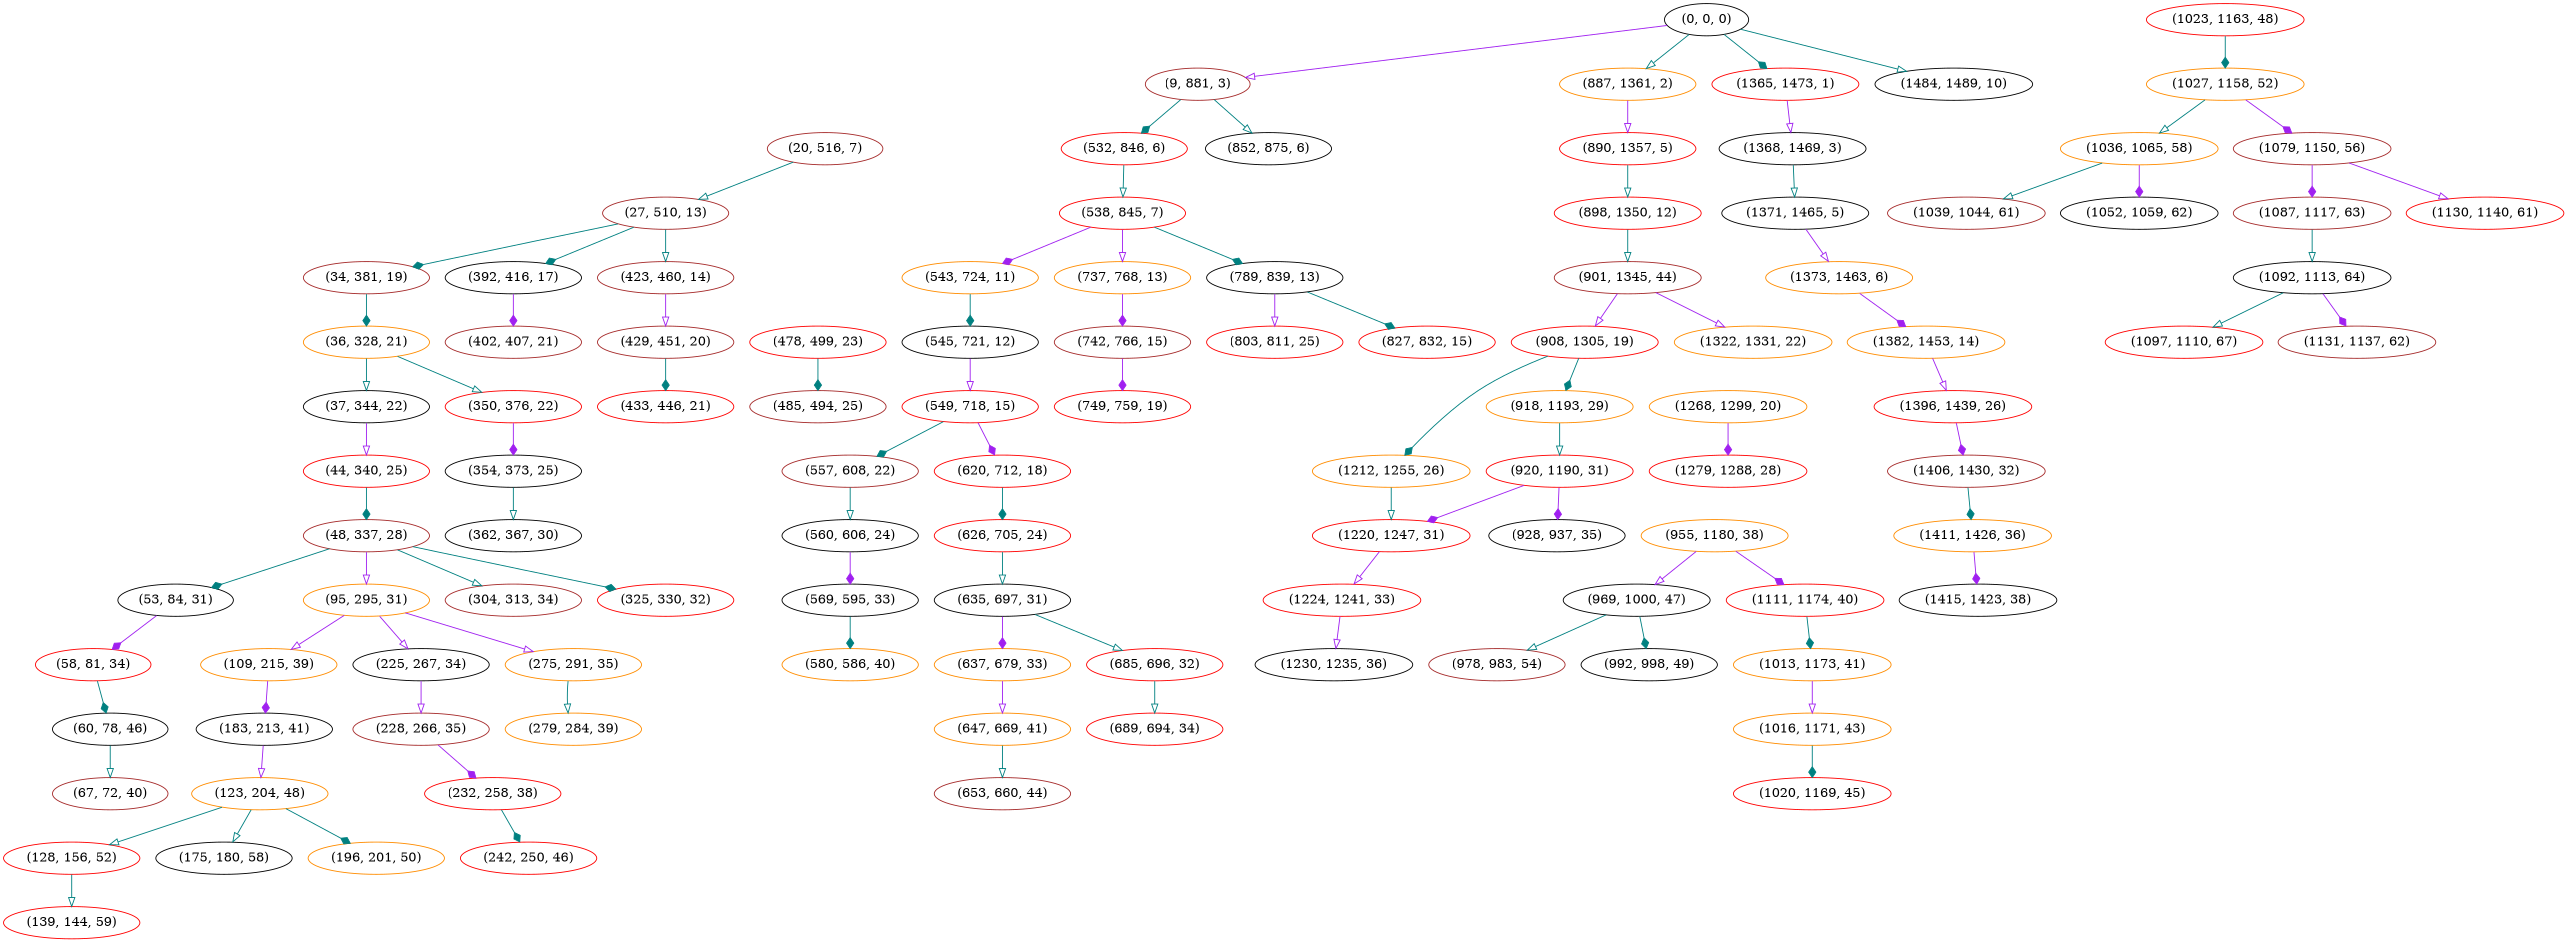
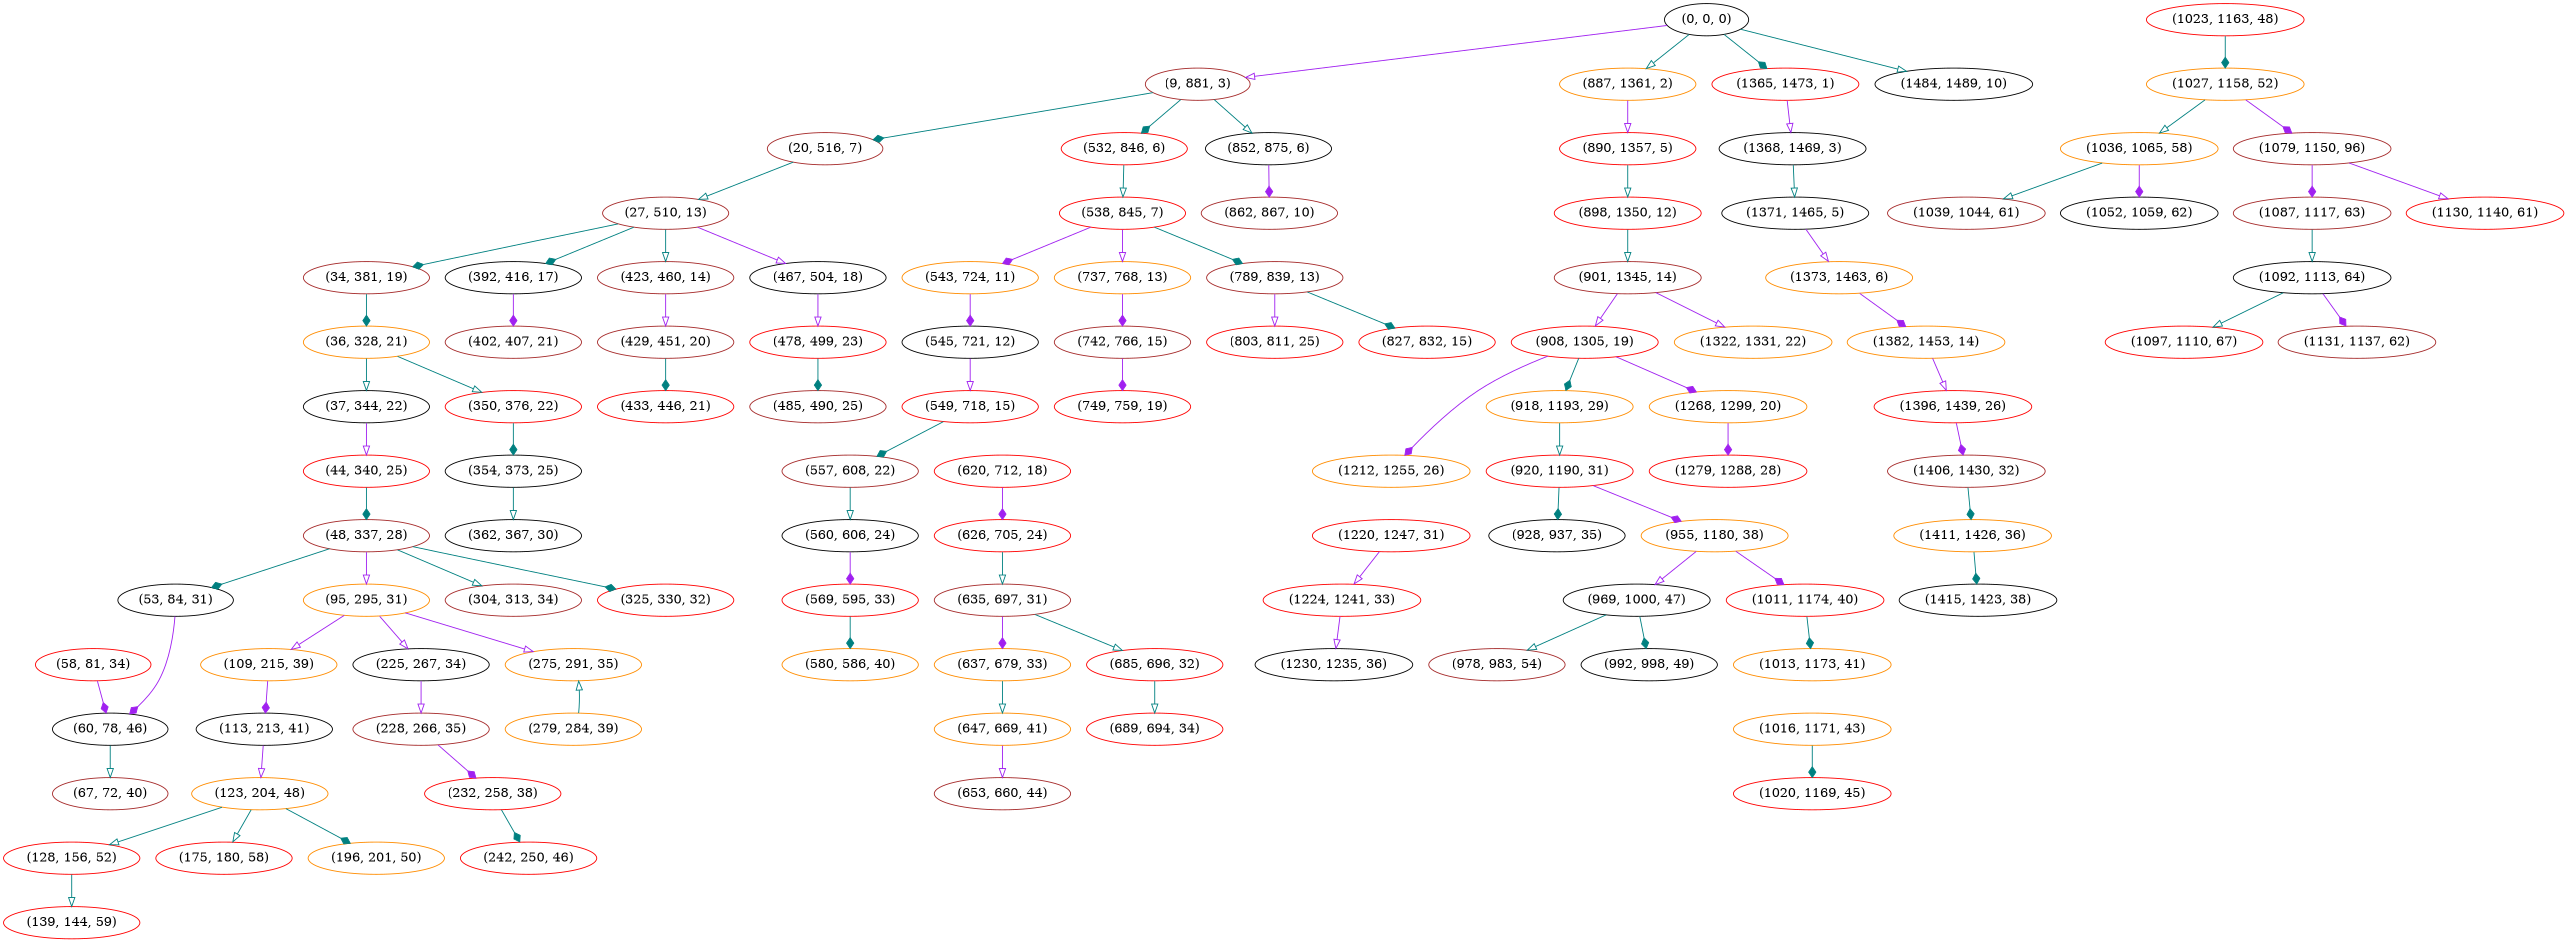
edge "(9, 881, 3)" -> "(20, 516, 7)": added
node "(1079, 1150, 56)": label "(1079, 1150, 56)" -> "(1079, 1150, 96)"
node "(862, 867, 10)": added
node "(467, 504, 18)": added
node "(789, 839, 13)": color black -> brown
node "(901, 1345, 44)": label "(901, 1345, 44)" -> "(901, 1345, 14)"
edge "(543, 724, 11)" -> "(545, 721, 12)": color teal -> purple
edge "(908, 1305, 19)" -> "(1268, 1299, 20)": added
edge "(908, 1305, 19)" -> "(1212, 1255, 26)": color teal -> purple
node "(485, 494, 25)": label "(485, 494, 25)" -> "(485, 490, 25)"
edge "(350, 376, 22)" -> "(354, 373, 25)": color purple -> teal
edge "(549, 718, 15)" -> "(620, 712, 18)": removed
edge "(620, 712, 18)" -> "(626, 705, 24)": color teal -> purple
edge "(920, 1190, 31)" -> "(928, 937, 35)": color purple -> teal
edge "(1212, 1255, 26)" -> "(1220, 1247, 31)": removed
edge "(920, 1190, 31)" -> "(1220, 1247, 31)": now "(920, 1190, 31)" -> "(955, 1180, 38)"
edge "(1411, 1426, 36)" -> "(1415, 1423, 38)": color purple -> teal
node "(569, 595, 33)": color black -> red
node "(635, 697, 31)": color black -> brown
node "(1111, 1174, 40)": label "(1111, 1174, 40)" -> "(1011, 1174, 40)"
edge "(53, 84, 31)" -> "(58, 81, 34)": now "(53, 84, 31)" -> "(60, 78, 46)"
edge "(58, 81, 34)" -> "(60, 78, 46)": color teal -> purple
edge "(275, 291, 35)" -> "(279, 284, 39)": reversed
edge "(637, 679, 33)" -> "(647, 669, 41)": color purple -> teal
edge "(1013, 1173, 41)" -> "(1016, 1171, 43)": removed
node "(183, 213, 41)": label "(183, 213, 41)" -> "(113, 213, 41)"
edge "(647, 669, 41)" -> "(653, 660, 44)": color teal -> purple
node "(175, 180, 58)": color black -> red
